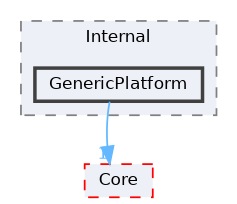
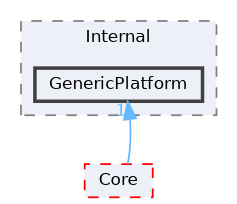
edge "GenericPlatform" -> "Core": reversed
